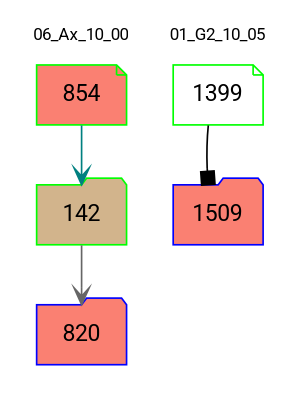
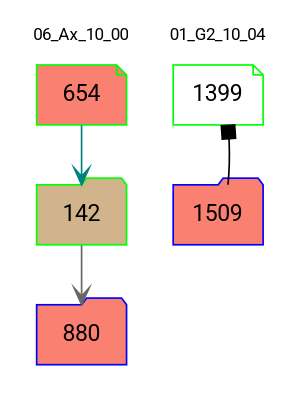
cluster "01_G2_10_05": label "01_G2_10_05" -> "01_G2_10_04"
node "854": label "854" -> "654"
edge "1399" -> "1509": reversed
node "820": label "820" -> "880"
